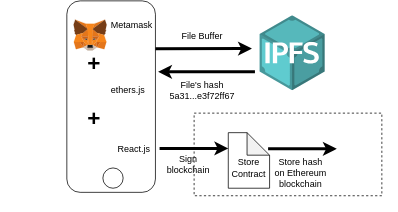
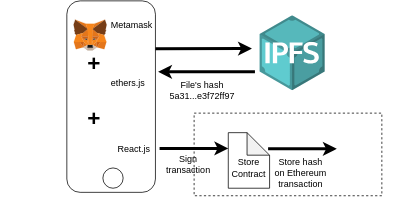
node "File Buffer": removed
node "ethers.js": moved (128, 90) -> (128, 83)
node "File's hash 5a31...e3f72ff67": label "File's hash 5a31...e3f72ff67" -> "File's hash 5a31...e3f72ff97"
node "Sign blockchain": label "Sign blockchain" -> "Sign transaction"
node "Store hash on Ethereum blockchain": label "Store hash on Ethereum blockchain" -> "Store hash on Ethereum transaction"
